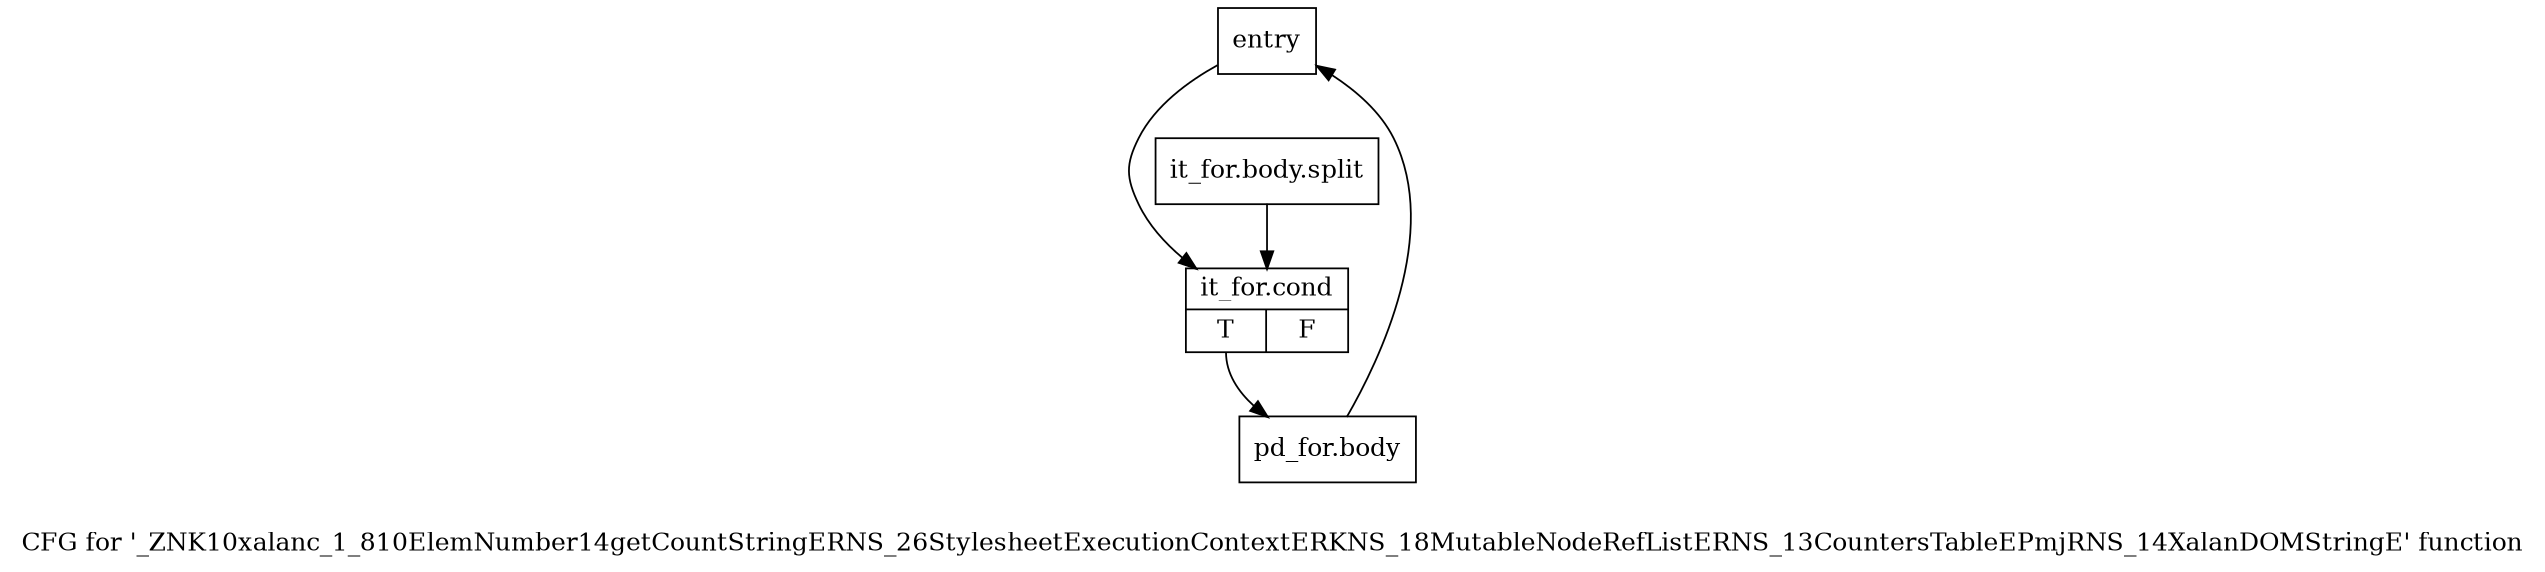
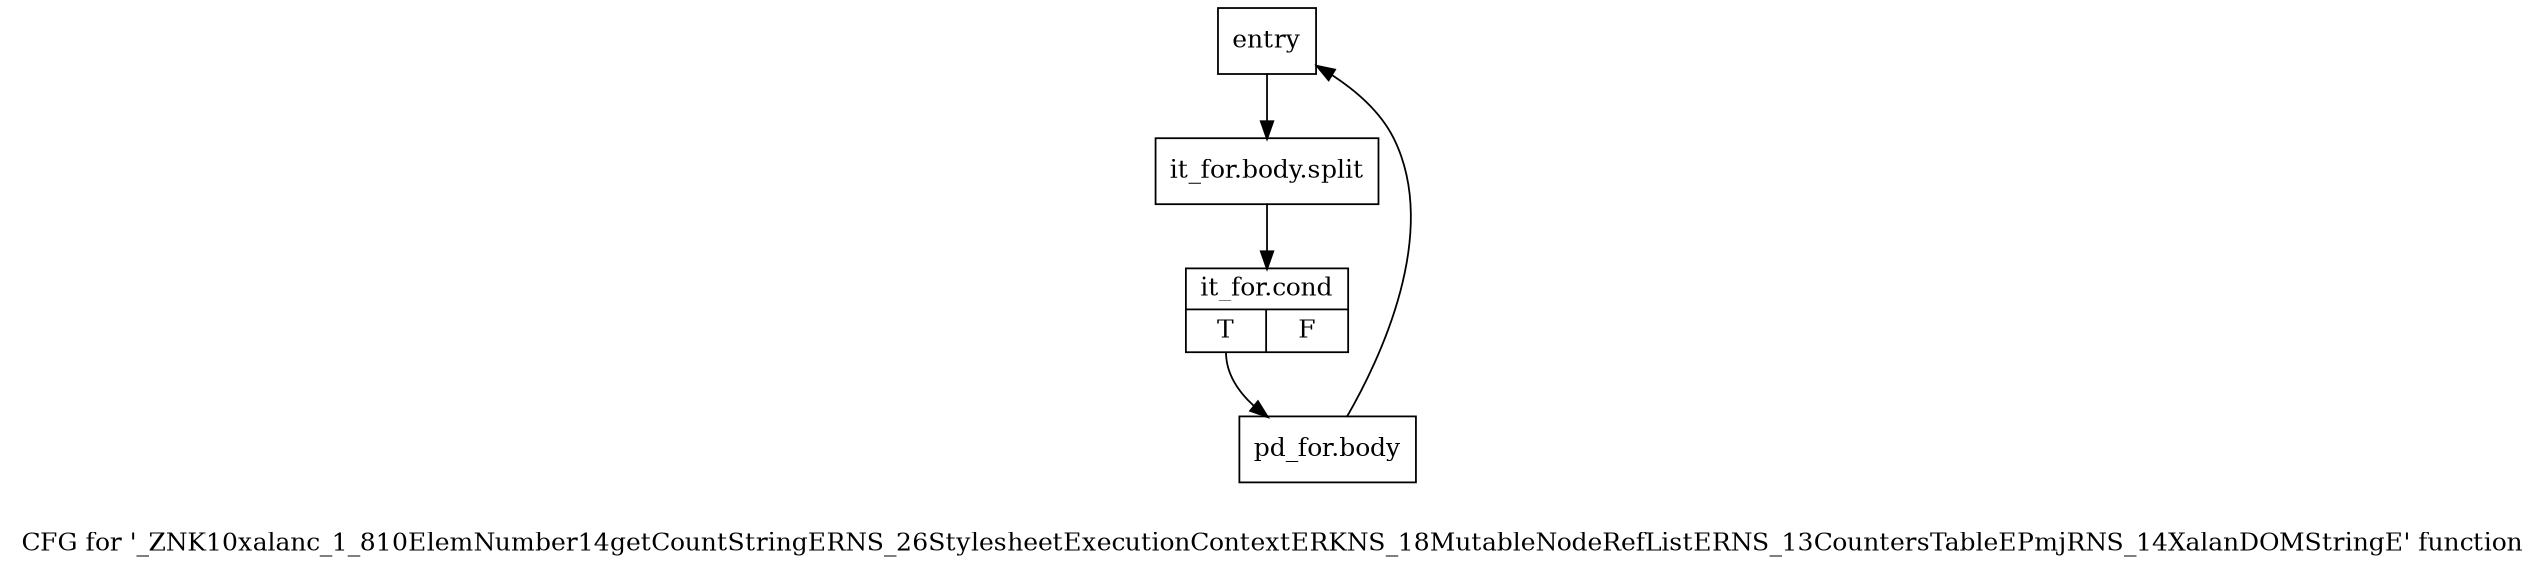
edge "entry" -> "it_for.cond": now "entry" -> "it_for.body.split"
